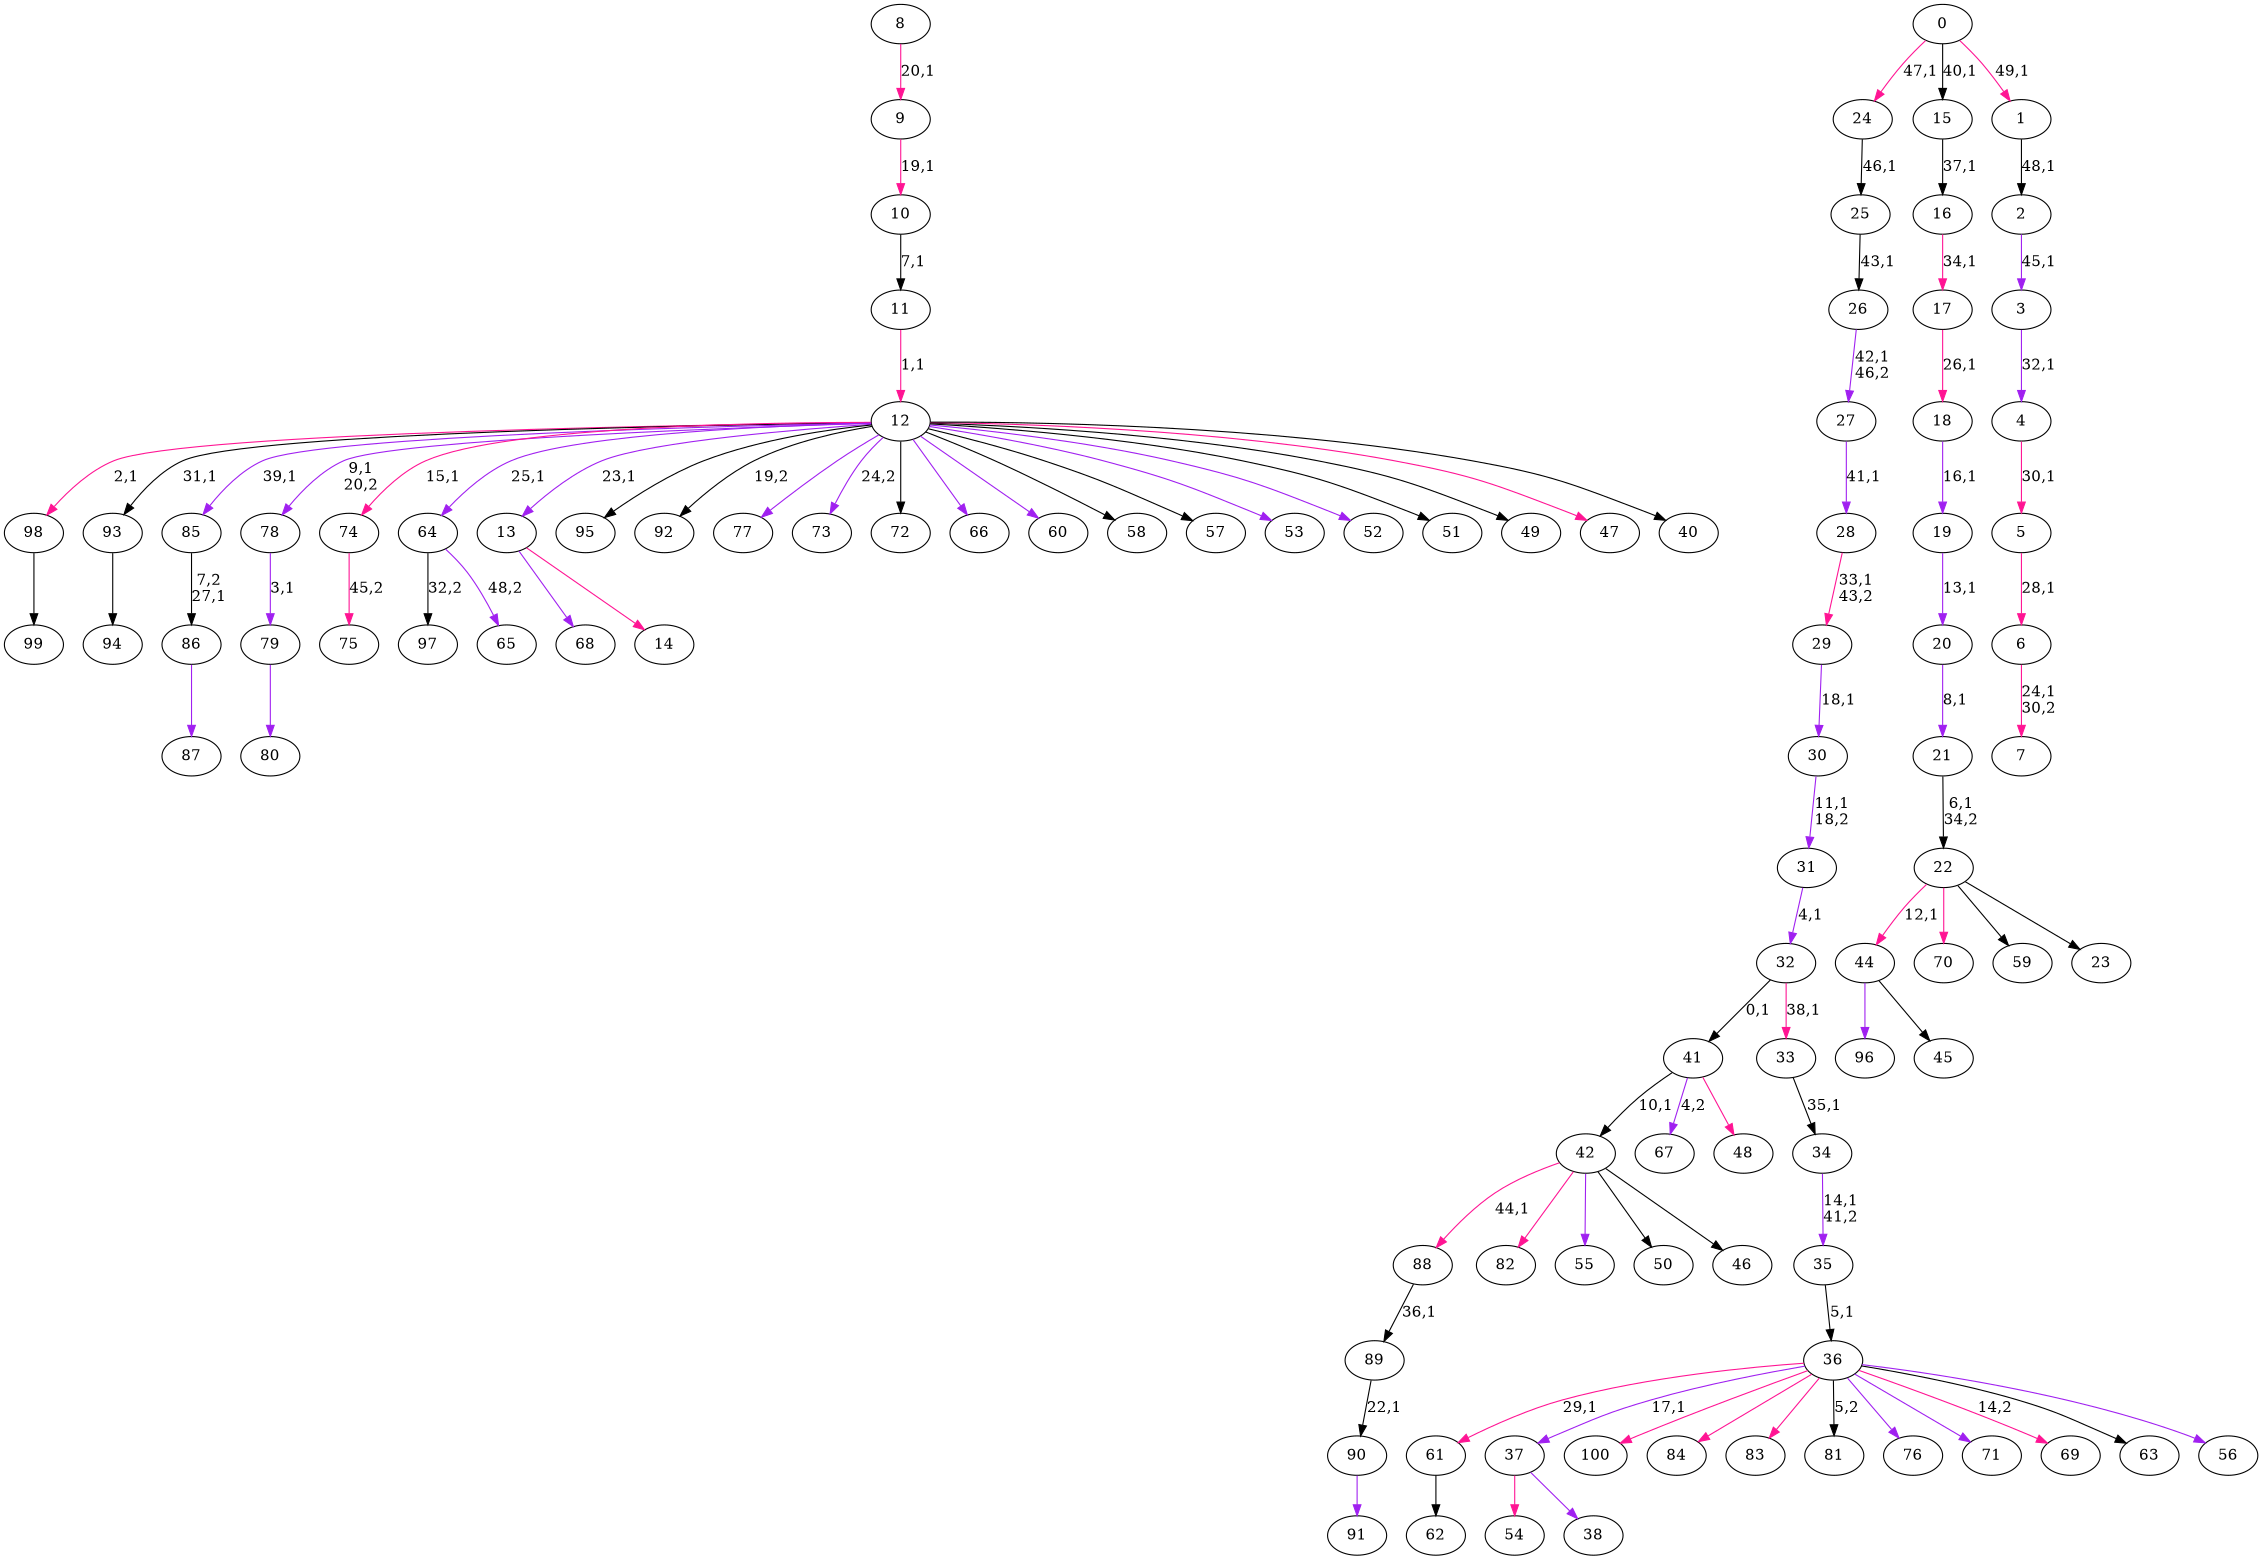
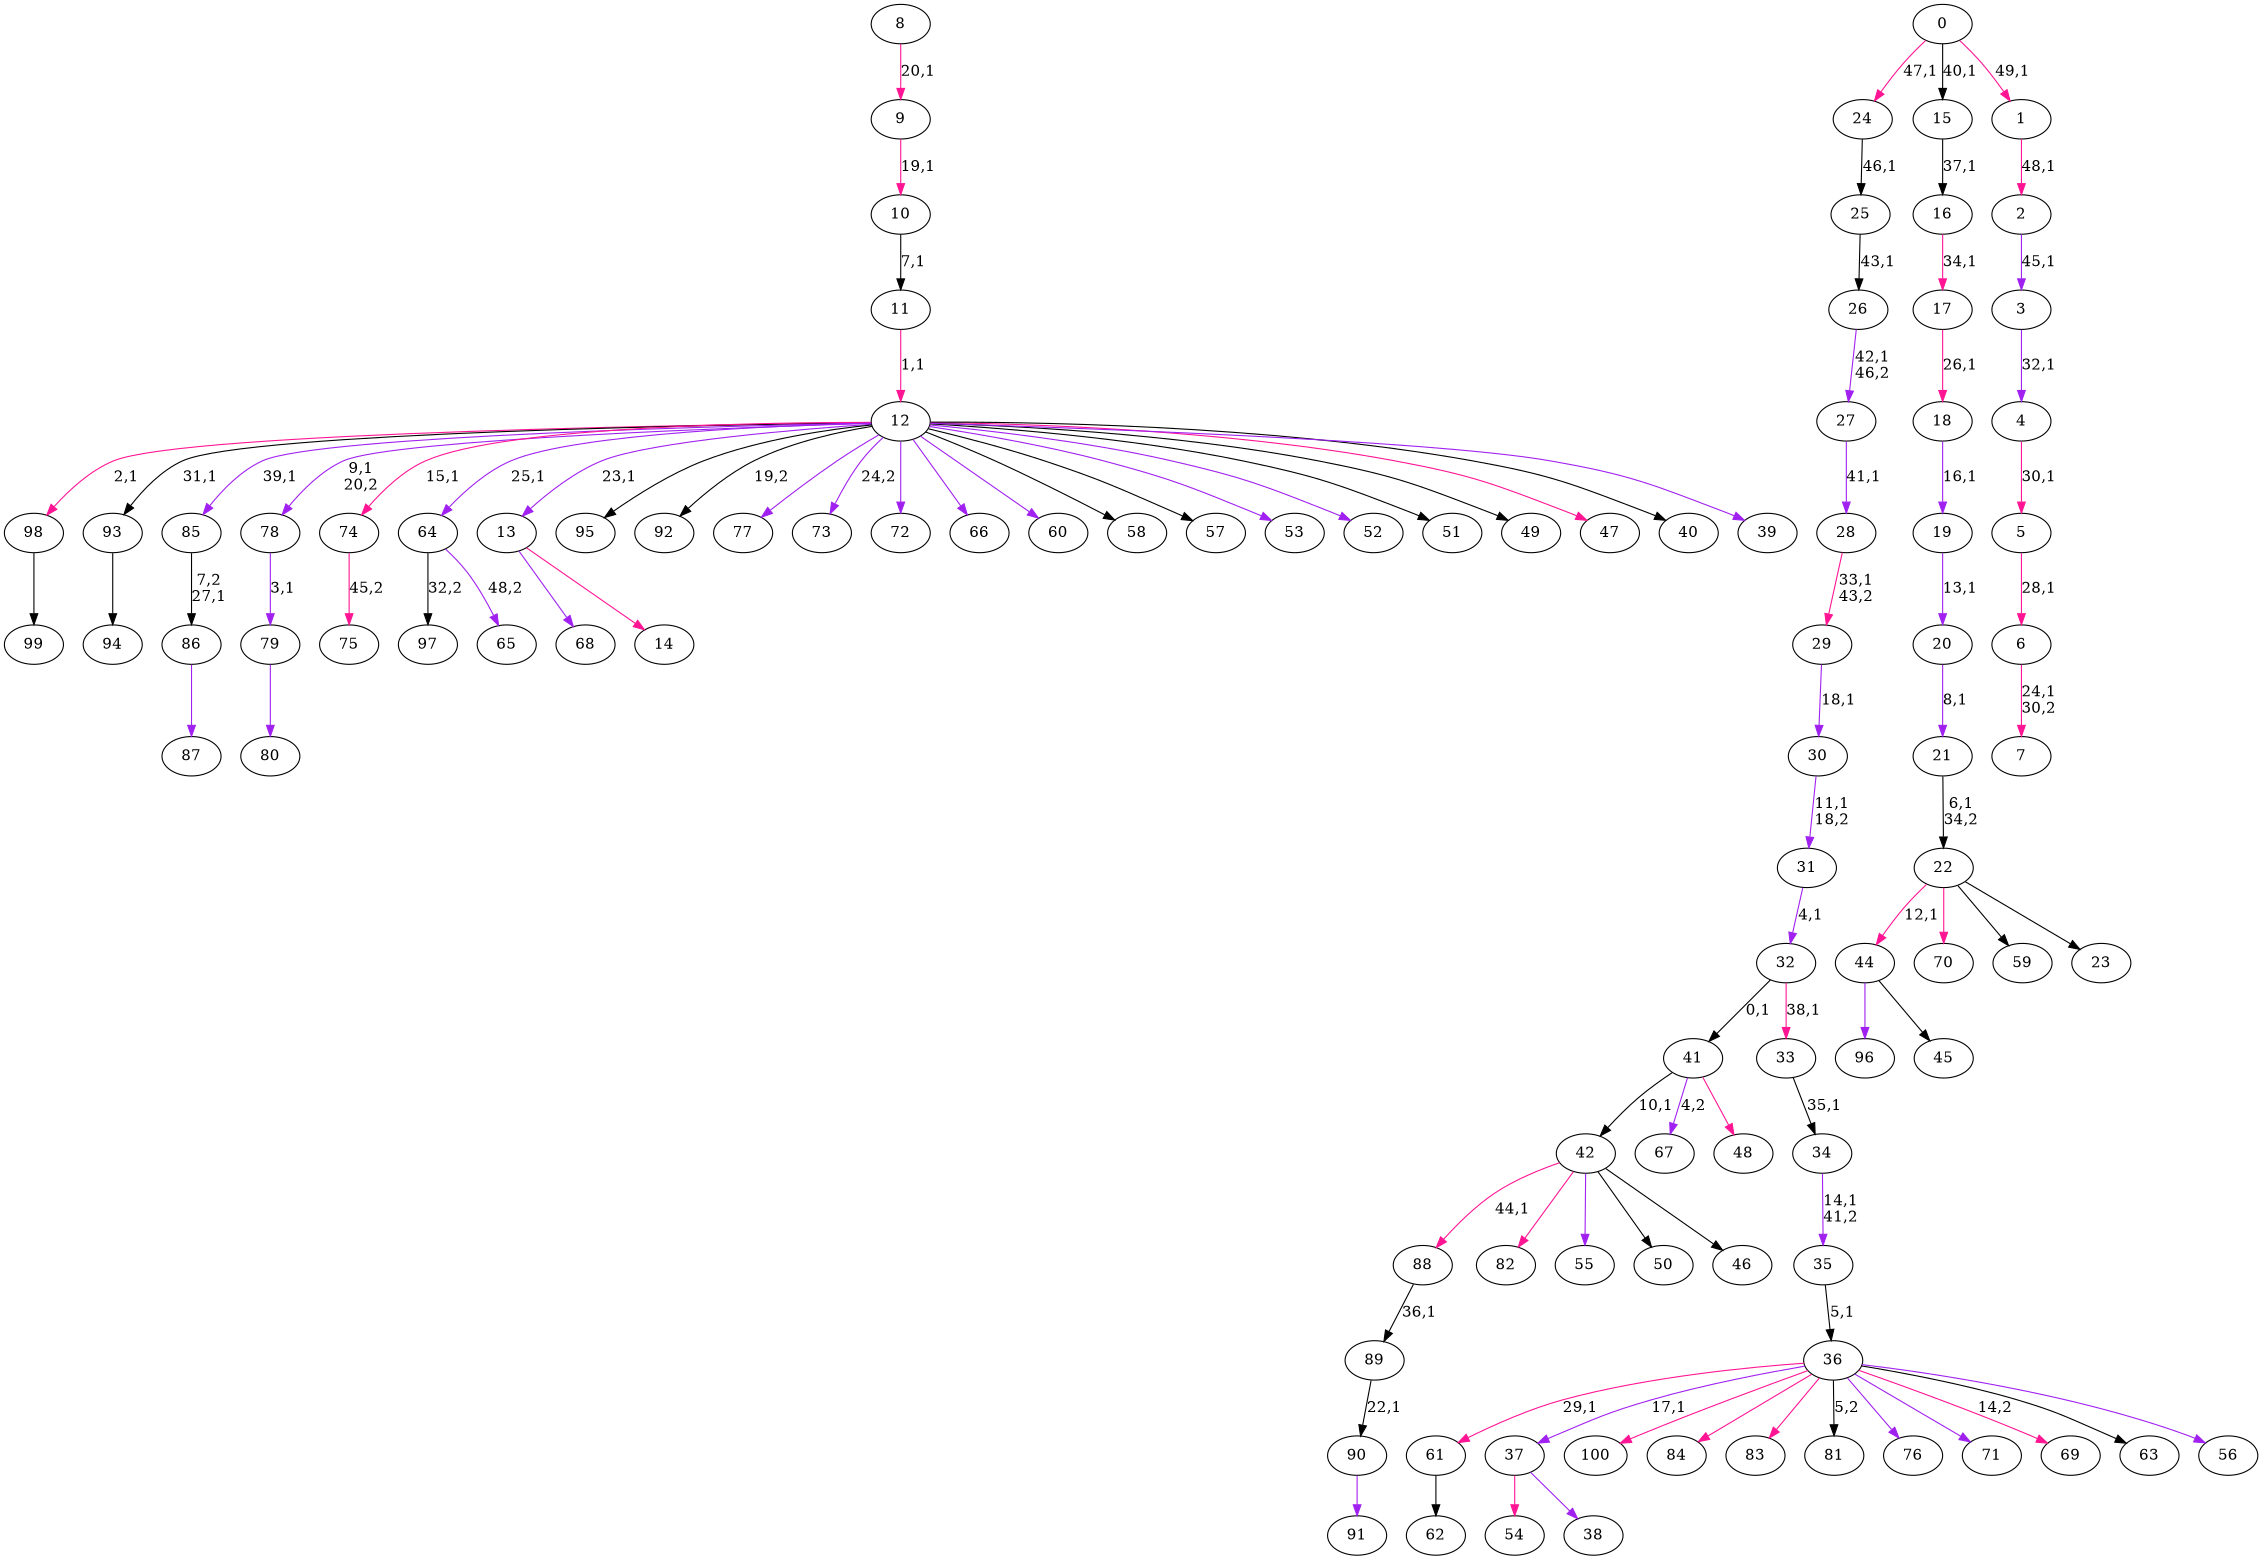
edge "1" -> "2": color black -> deeppink
edge "12" -> "72": color black -> purple
node "39": added
